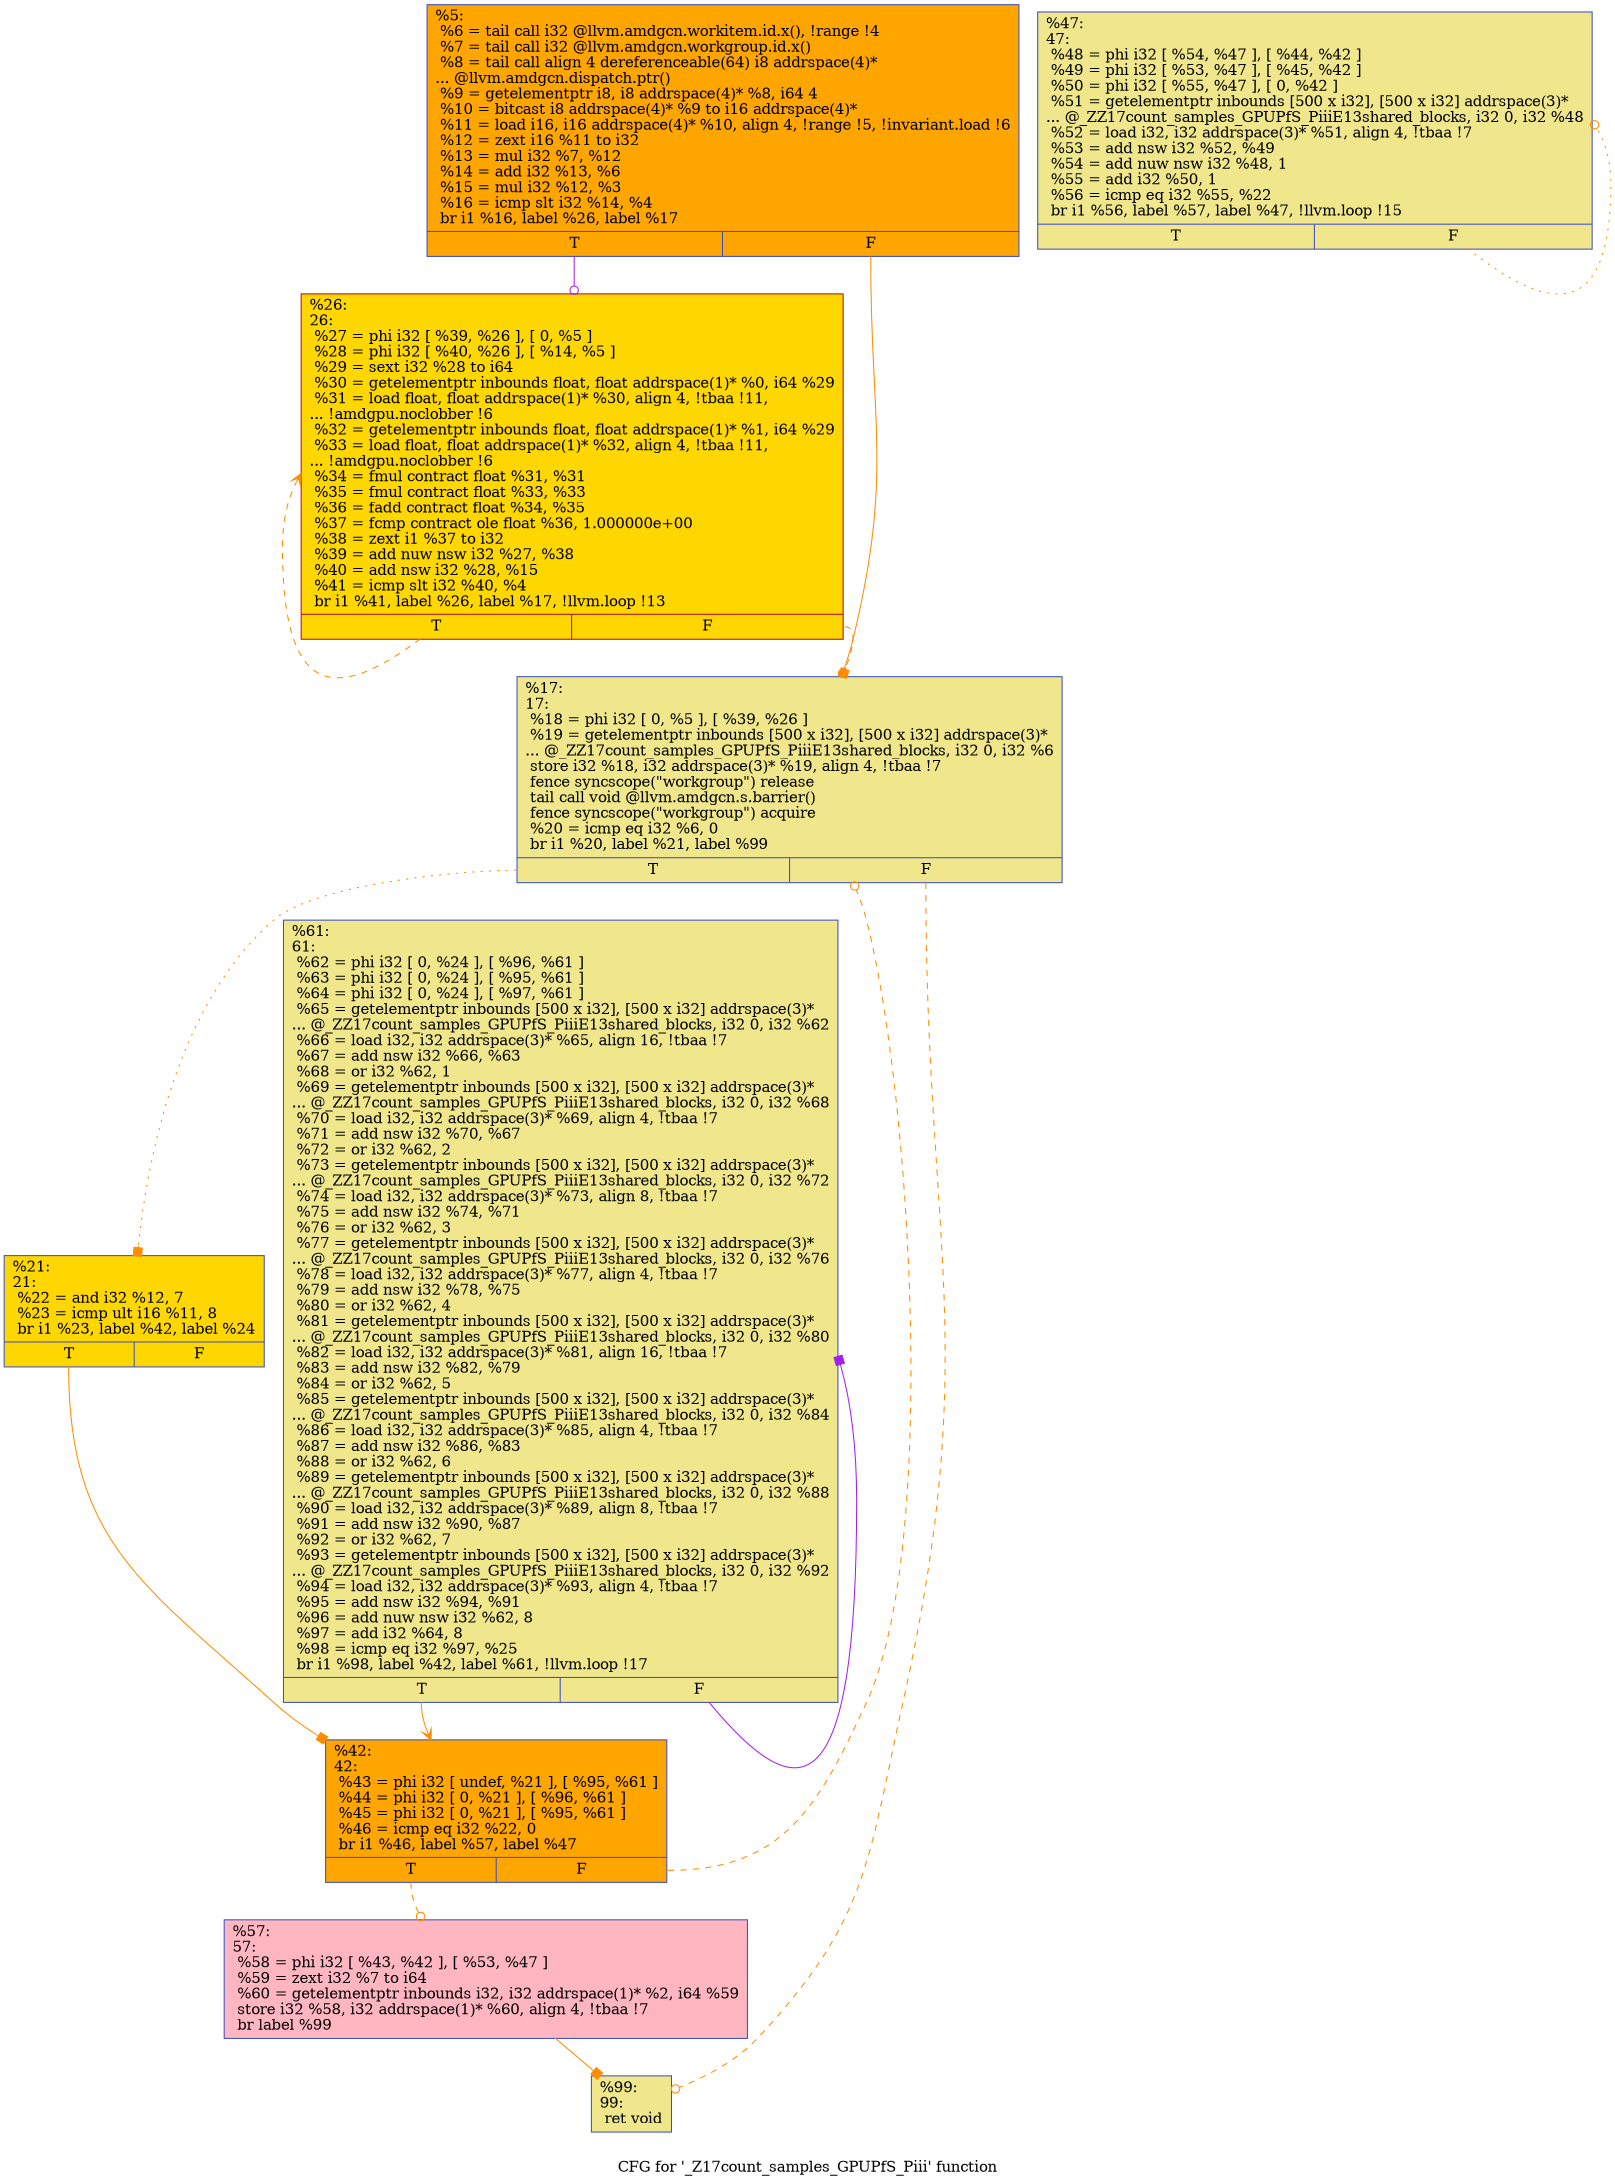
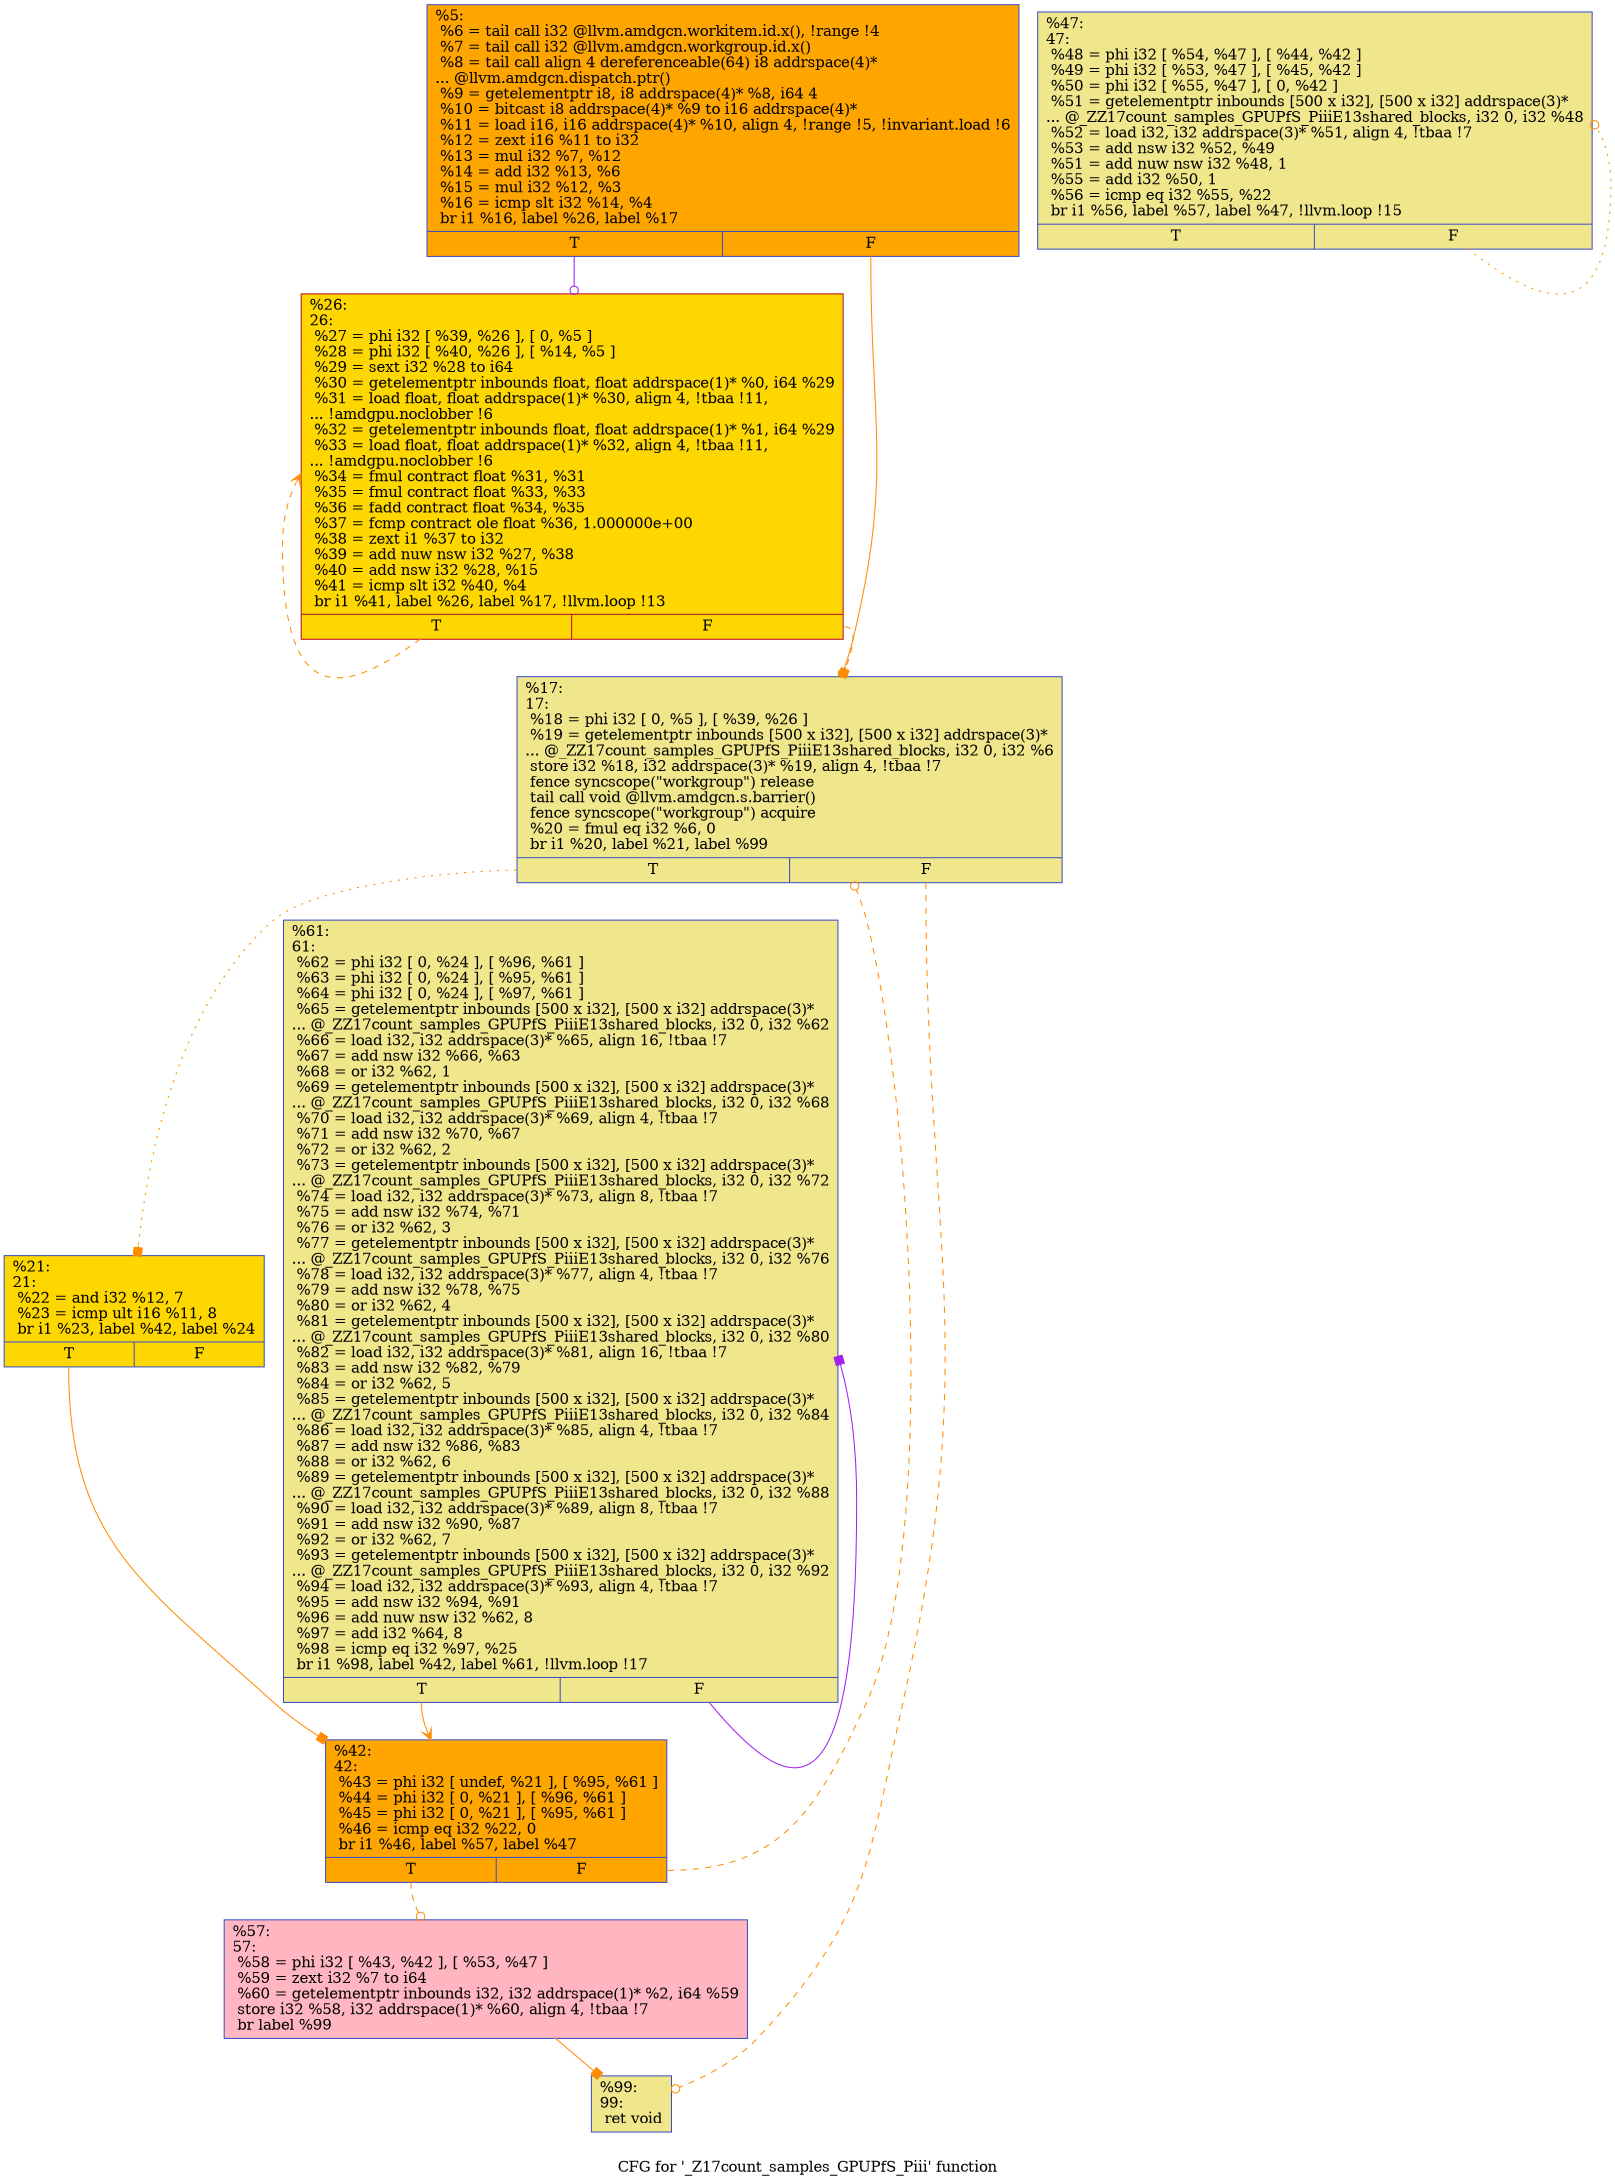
node "%47:": text "%54 = add nuw nsw i32 %48, 1" -> "%51 = add nuw nsw i32 %48, 1"
node "%17:": text "%20 = icmp eq i32 %6, 0" -> "%20 = fmul eq i32 %6, 0"
